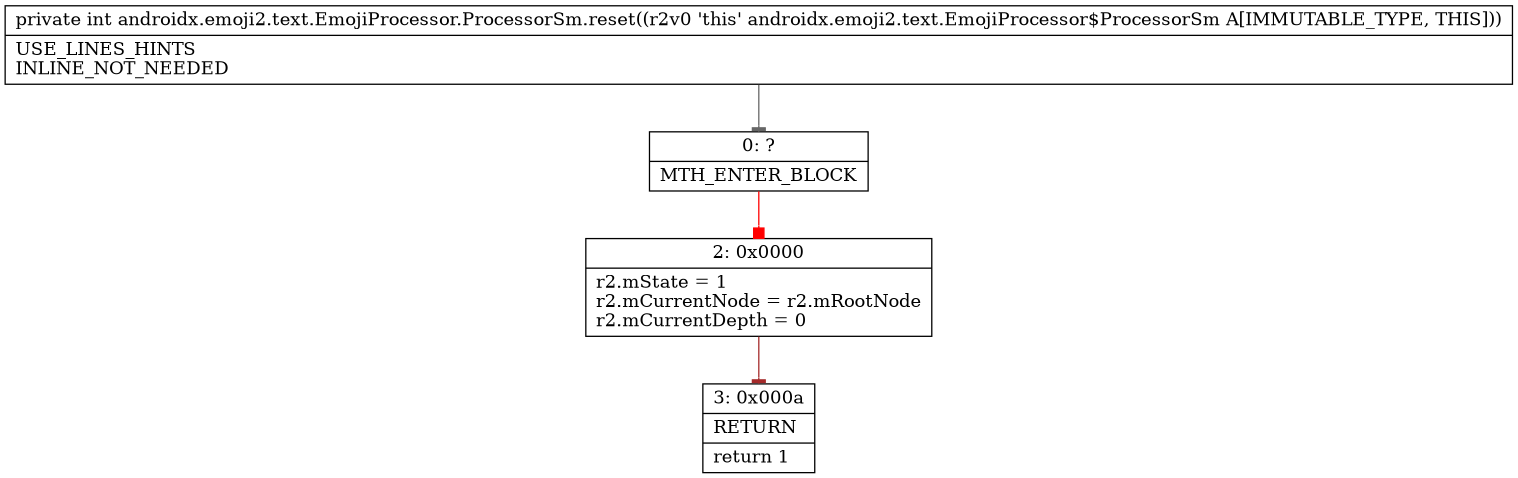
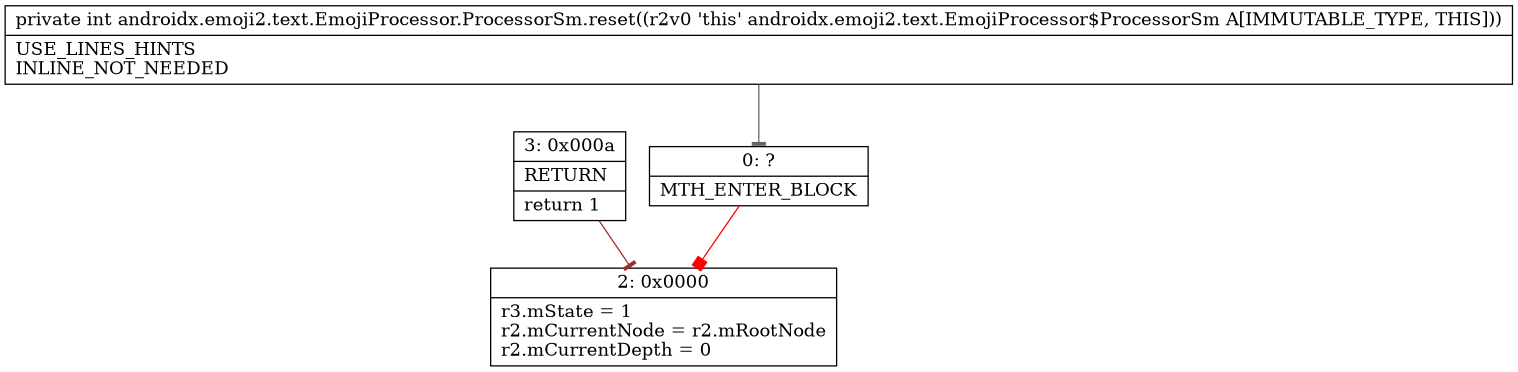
node "2: 0x0000": text "r2.mState = 1" -> "r3.mState = 1"
edge "2: 0x0000" -> "3: 0x000a": reversed
